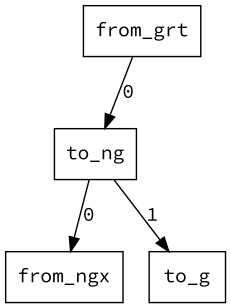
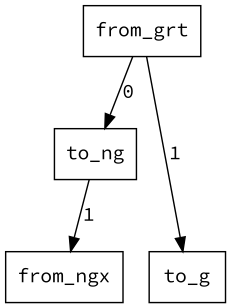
edge "to_ng" -> "to_g": now "from_grt" -> "to_g"
edge "to_ng" -> "from_ngx": label "0" -> "1"
